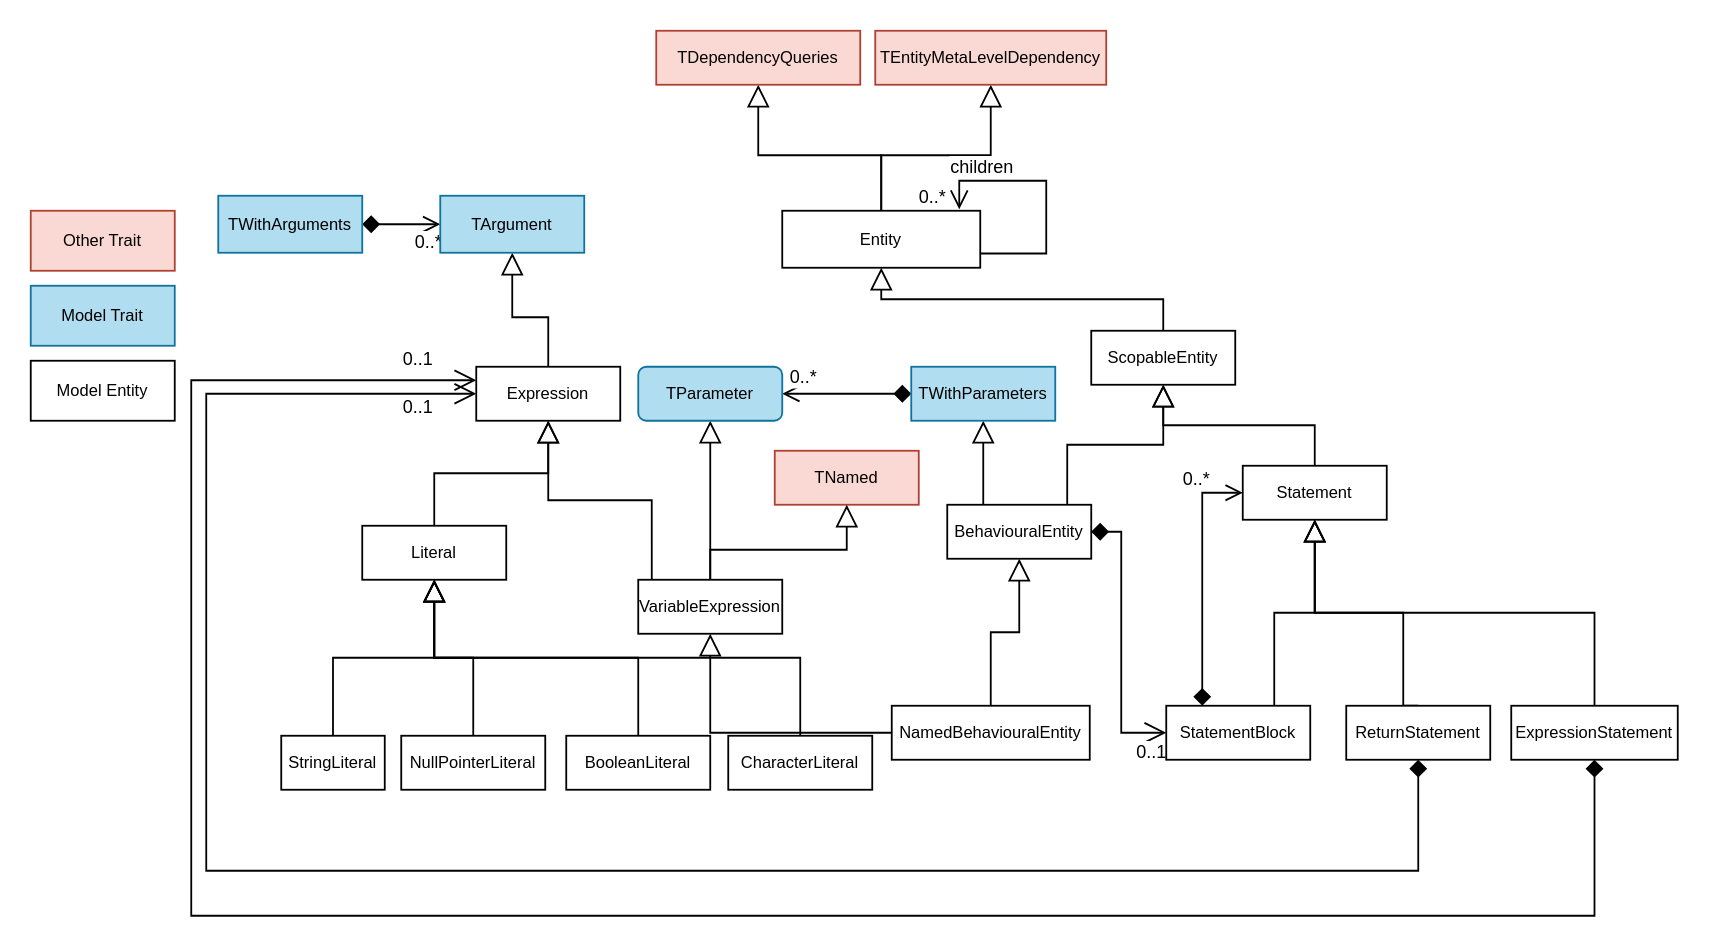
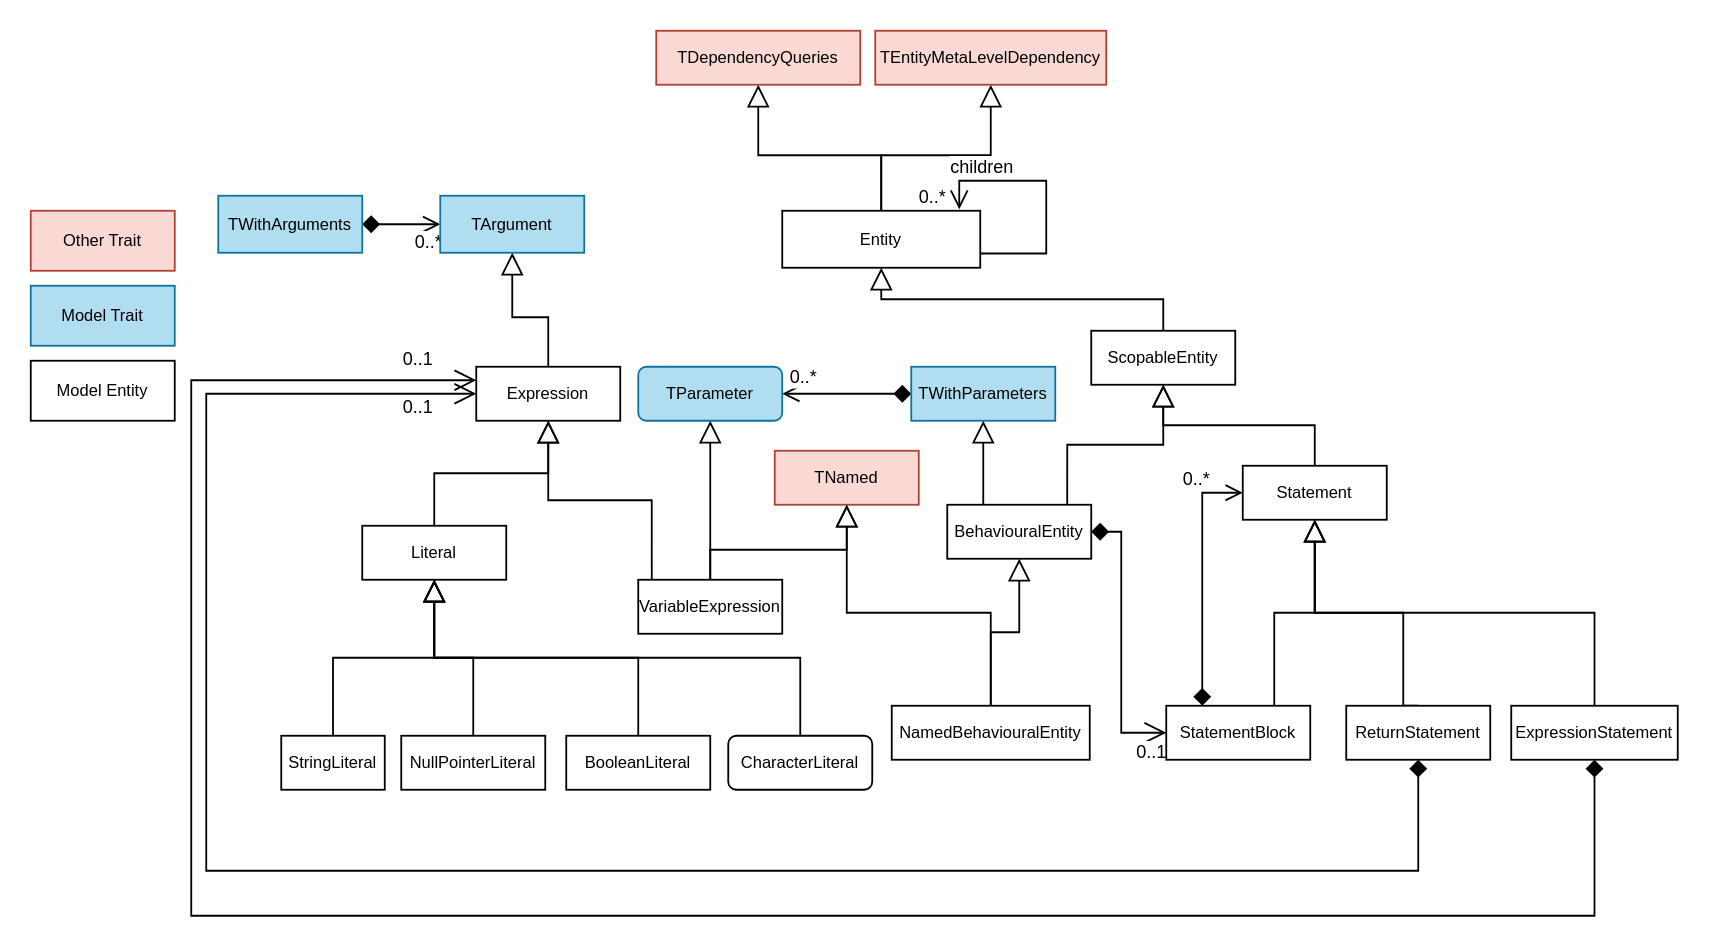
edge "NamedBehaviouralEntity" -> "VariableExpression": now "NamedBehaviouralEntity" -> "TNamed"
node "CharacterLiteral": shape rectangle -> rounded rectangle
